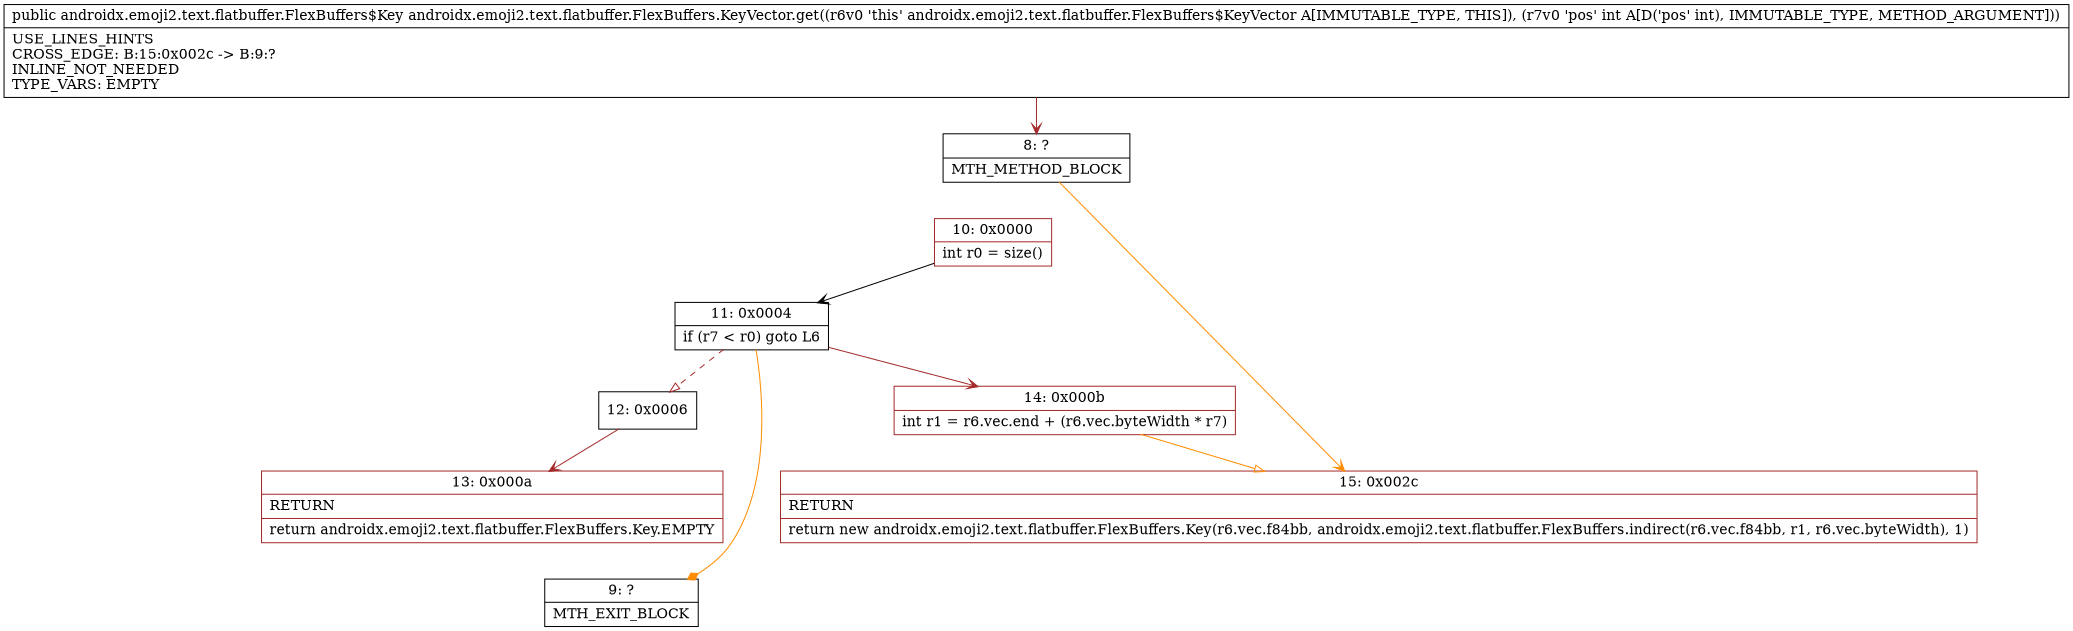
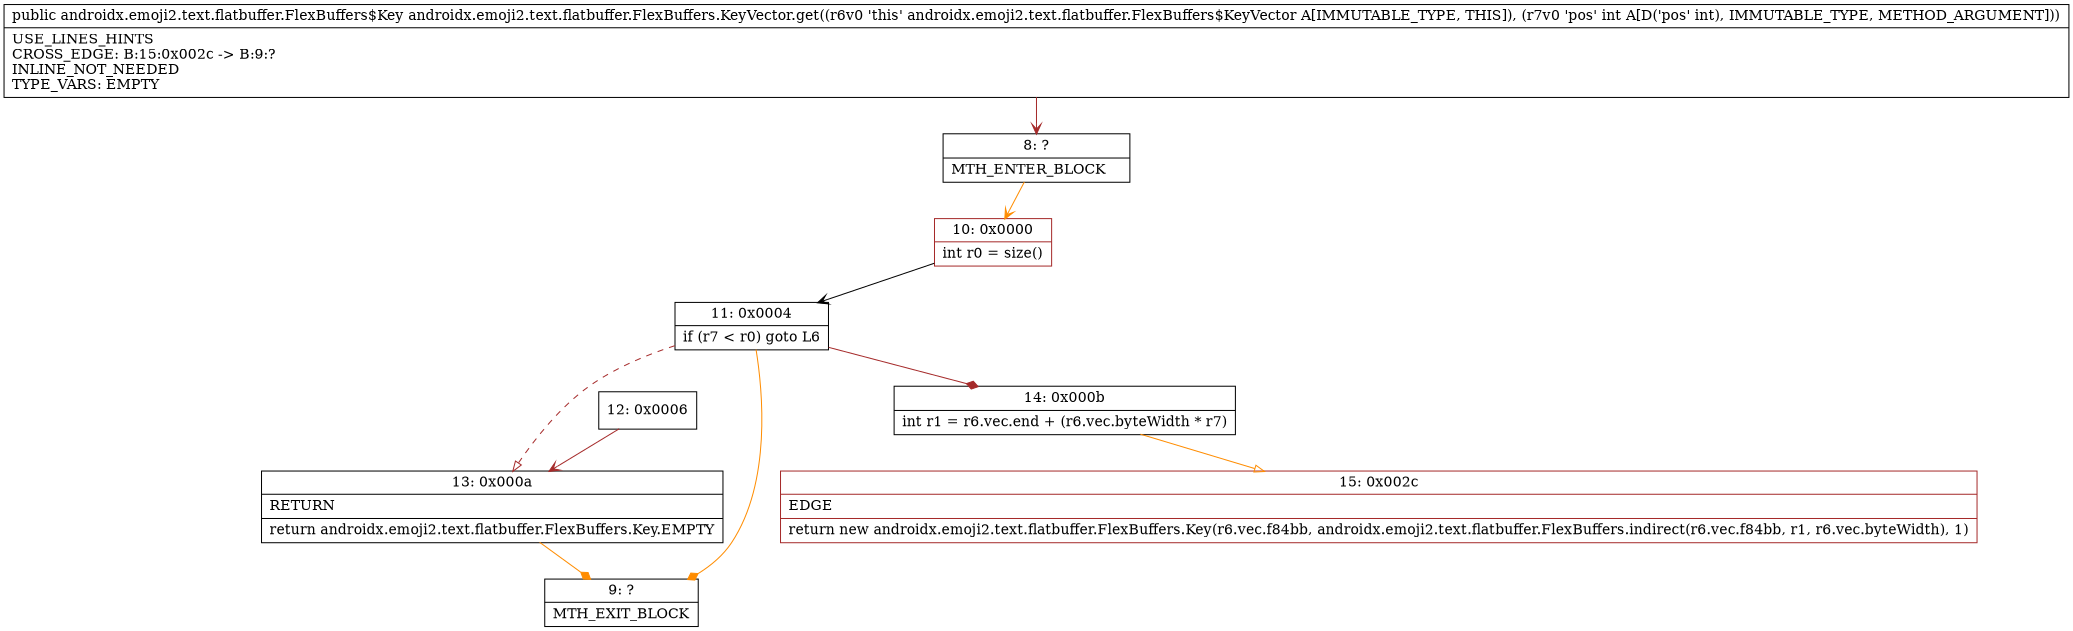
node "8: ?": text "MTH_METHOD_BLOCK" -> "MTH_ENTER_BLOCK"
edge "8: ?" -> "15: 0x002c": now "8: ?" -> "10: 0x0000"
edge "11: 0x0004" -> "14: 0x000b": arrowhead vee -> diamond
edge "11: 0x0004" -> "12: 0x0006": now "11: 0x0004" -> "13: 0x000a"
node "14: 0x000b": color brown -> black
node "15: 0x002c": text "RETURN" -> "EDGE"
node "13: 0x000a": color brown -> black
edge "13: 0x000a" -> "9: ?": added
